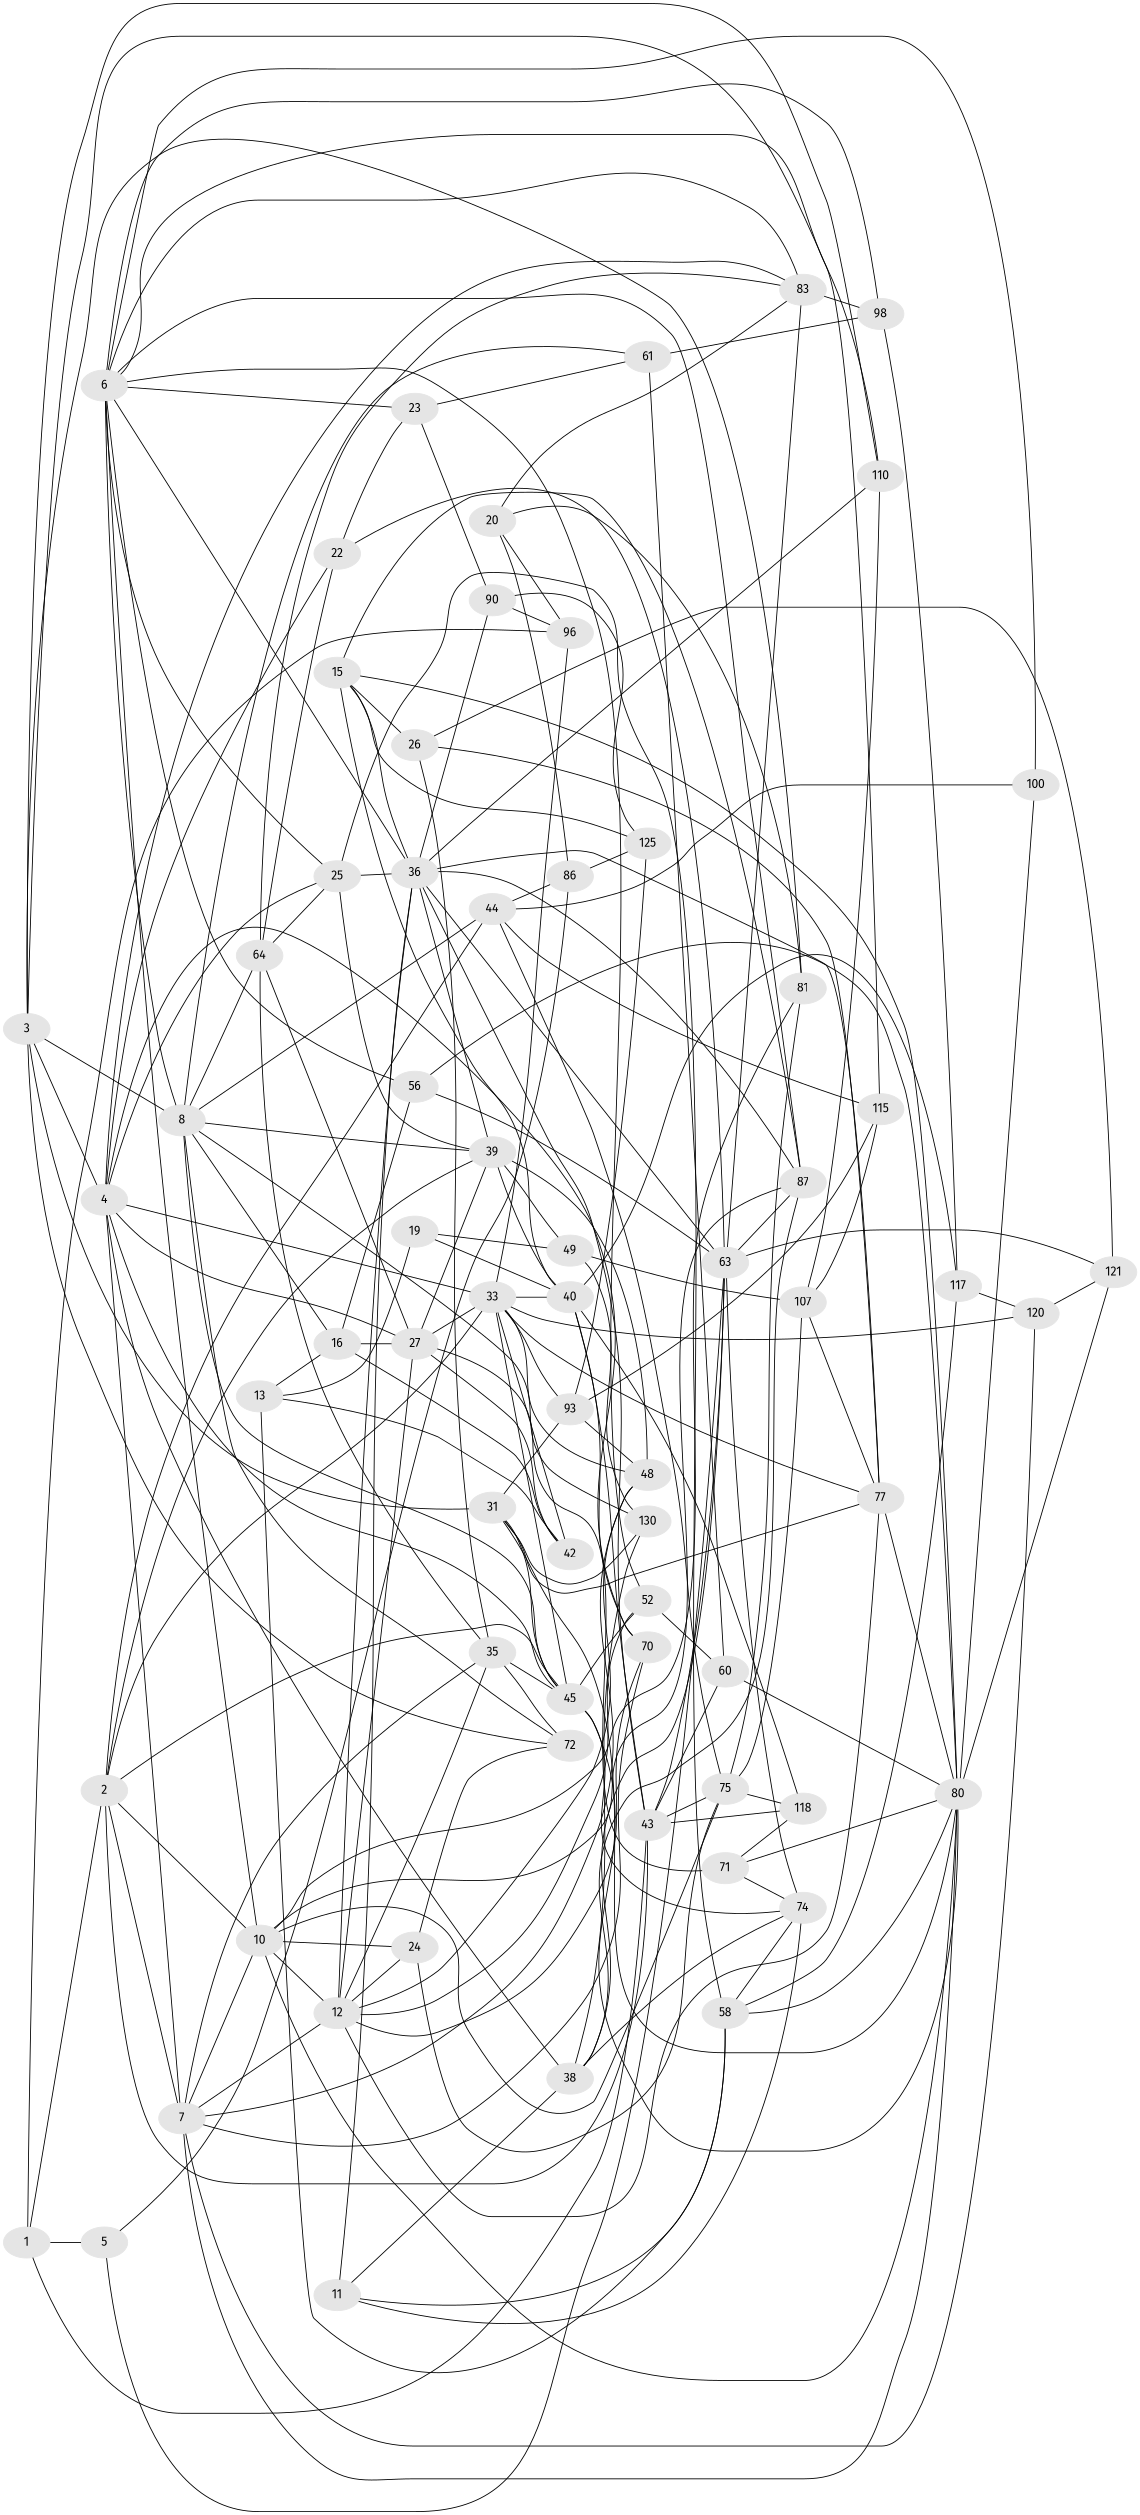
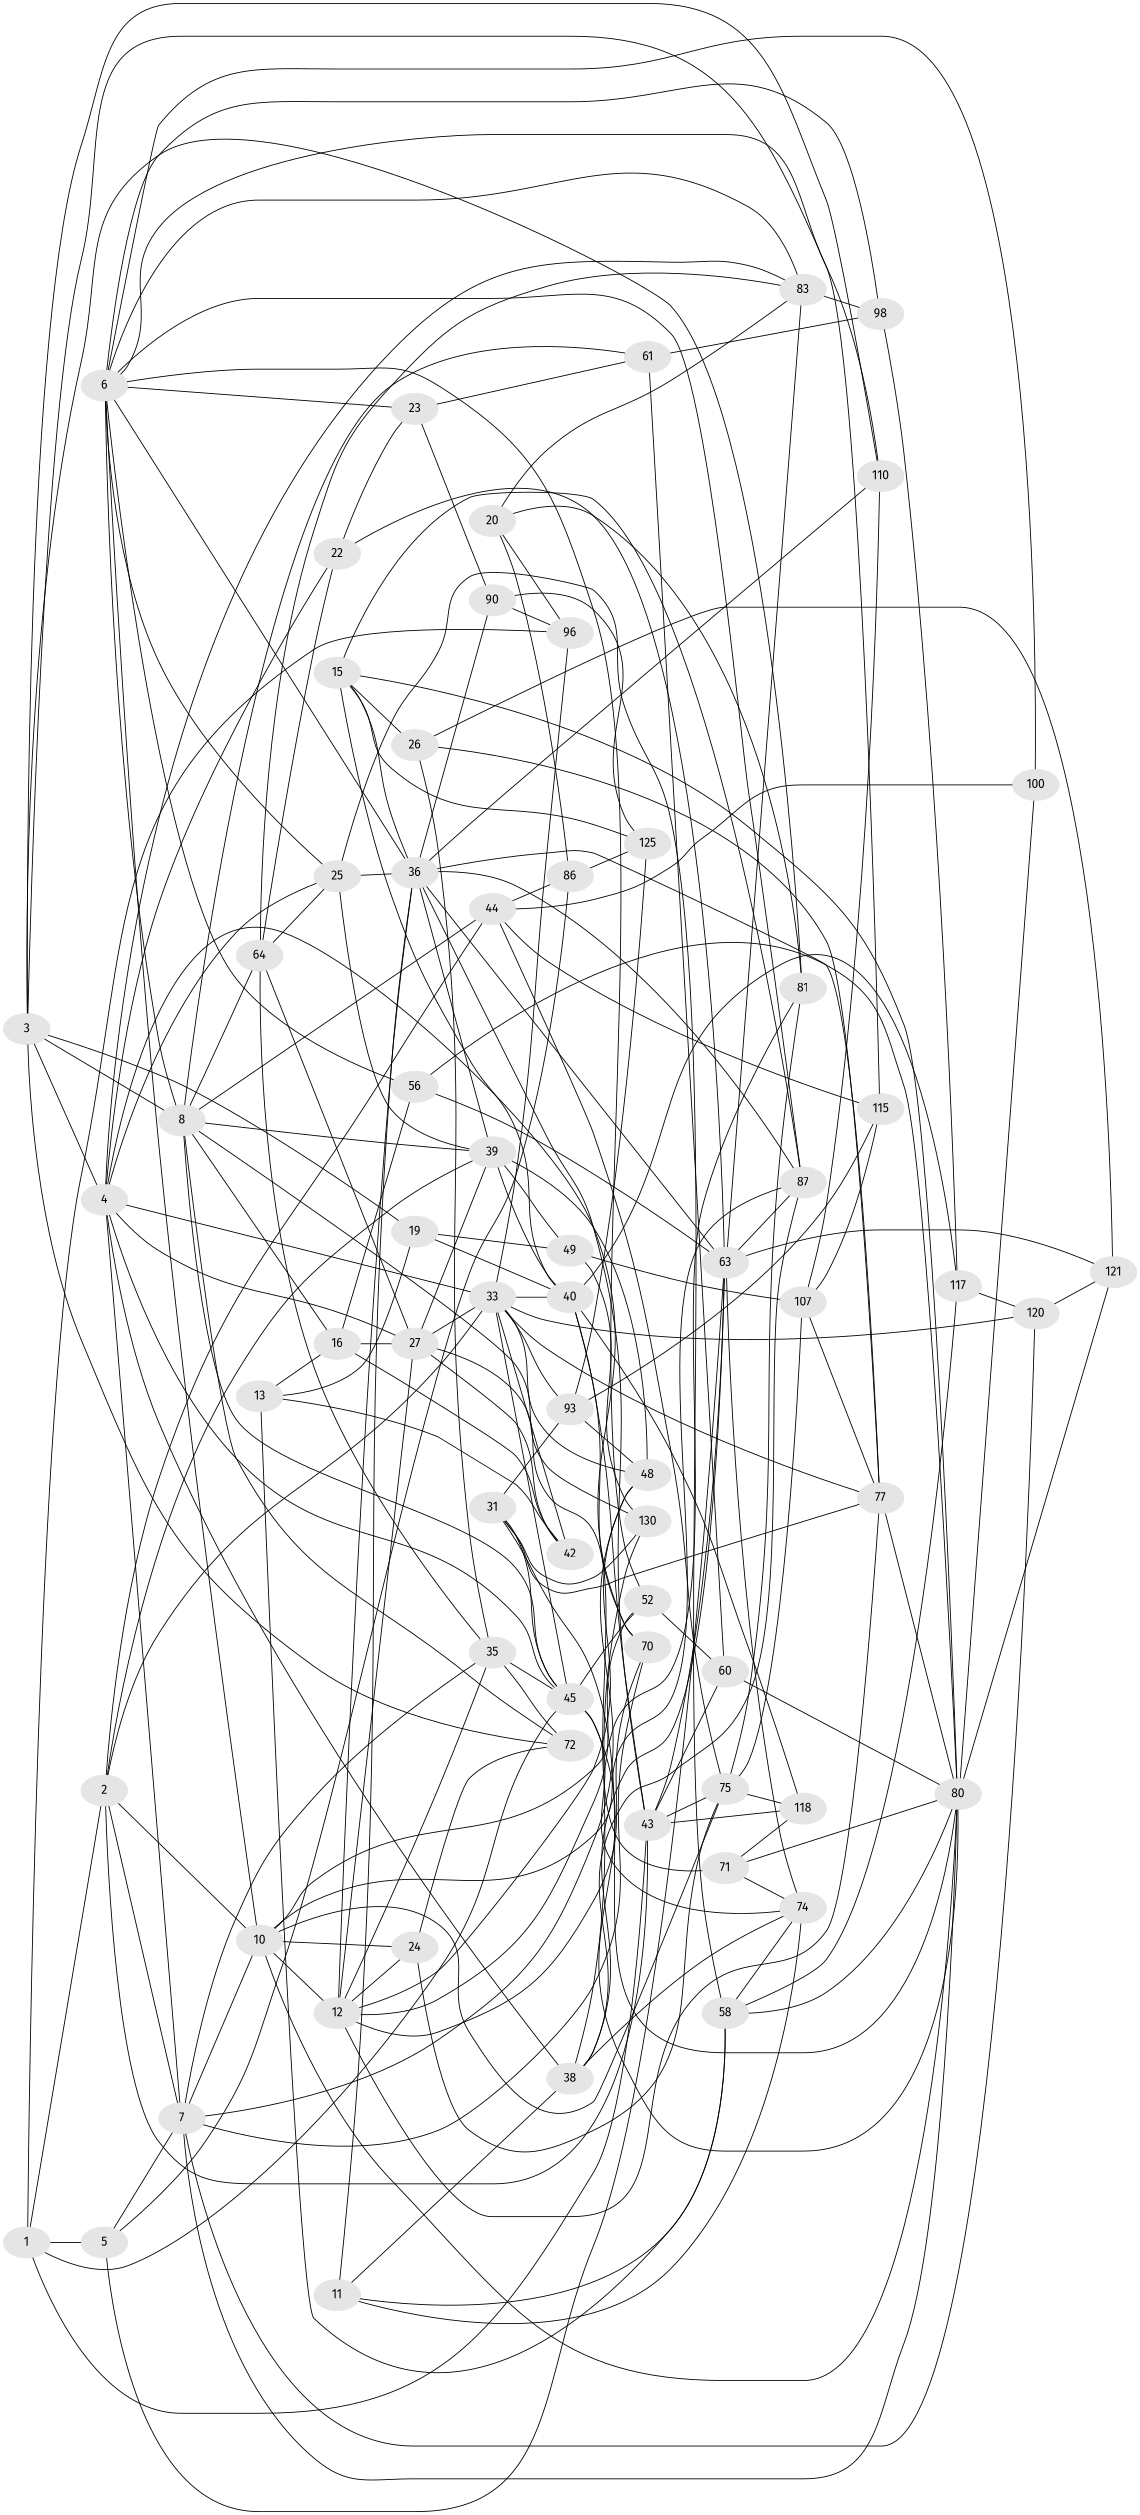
edge "3" -- "31": now "3" -- "19"
edge "45" -- "2": now "45" -- "1"
edge "12" -- "7": now "5" -- "7"
